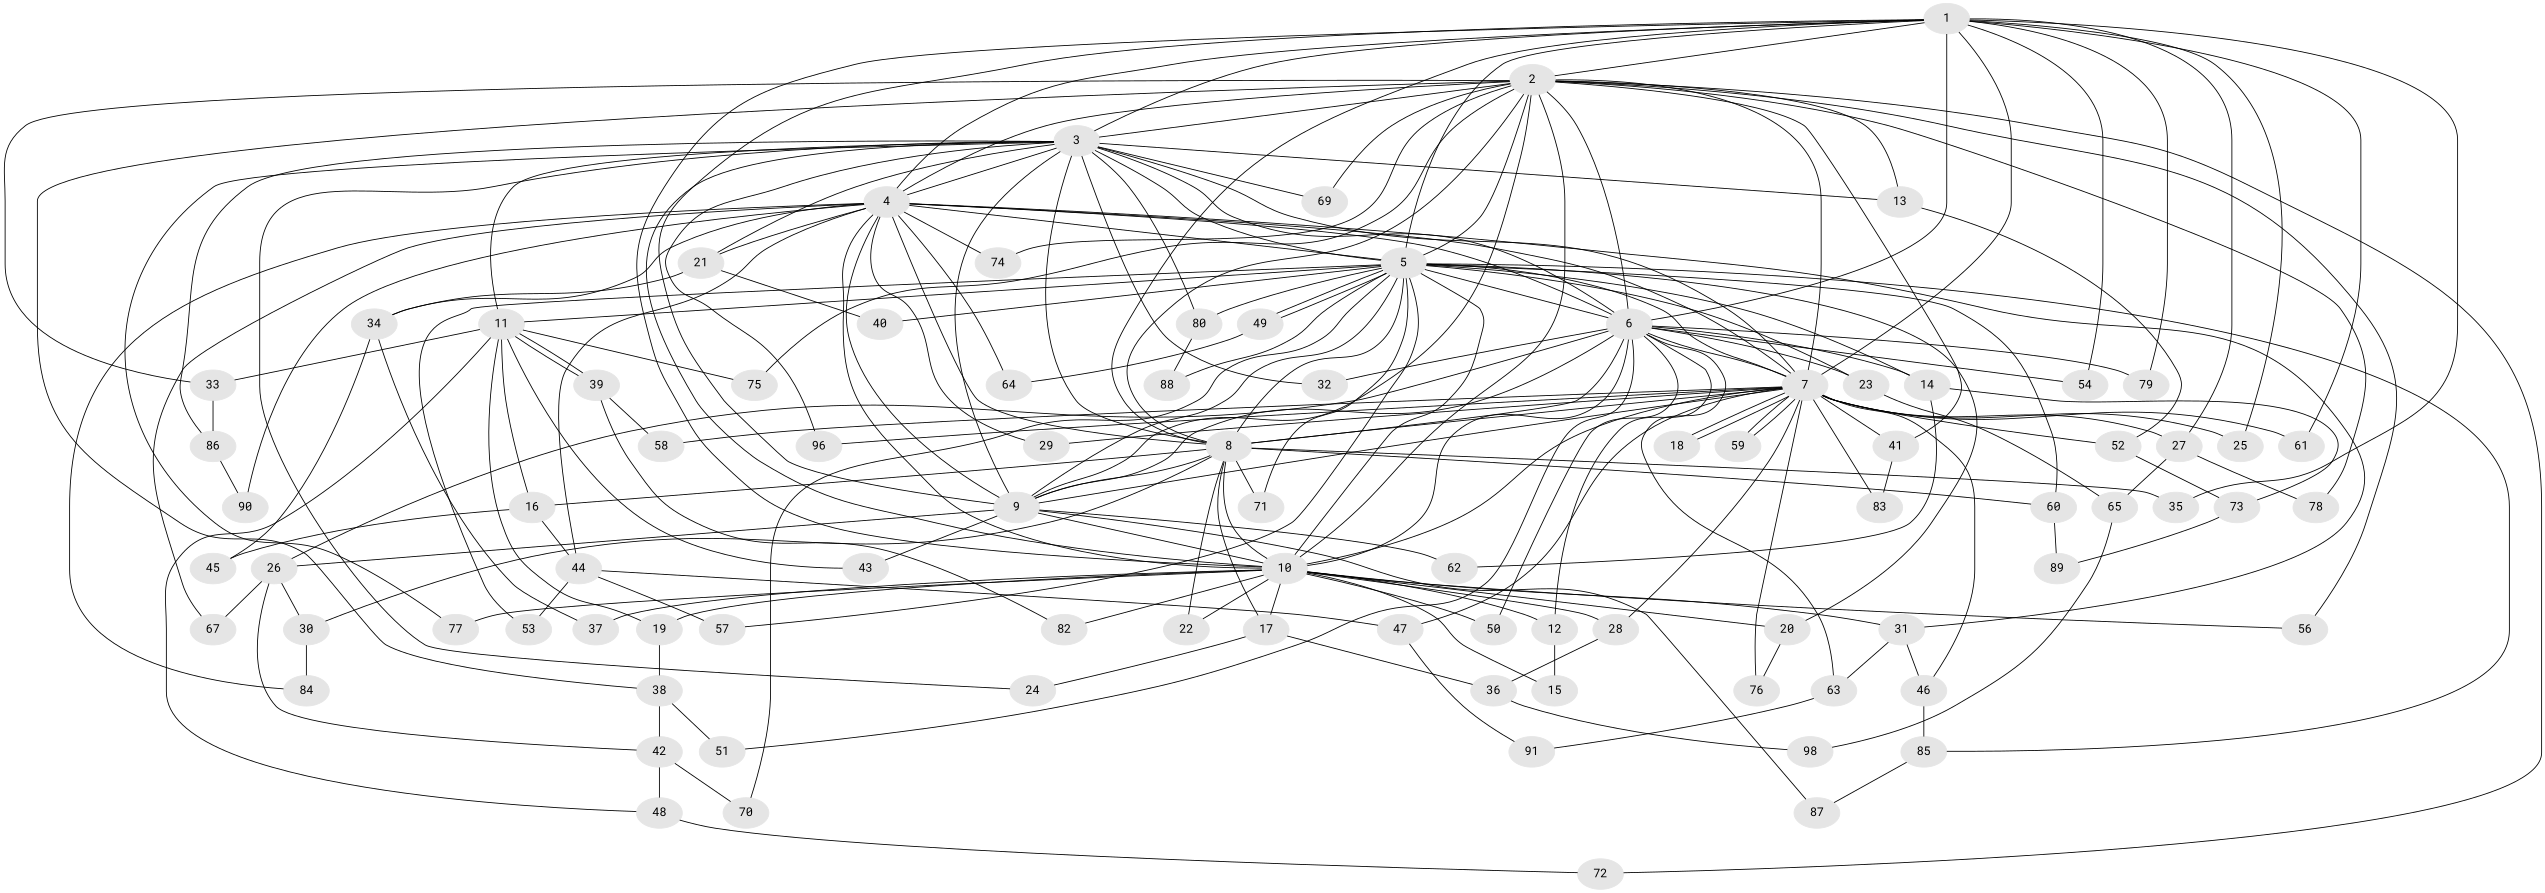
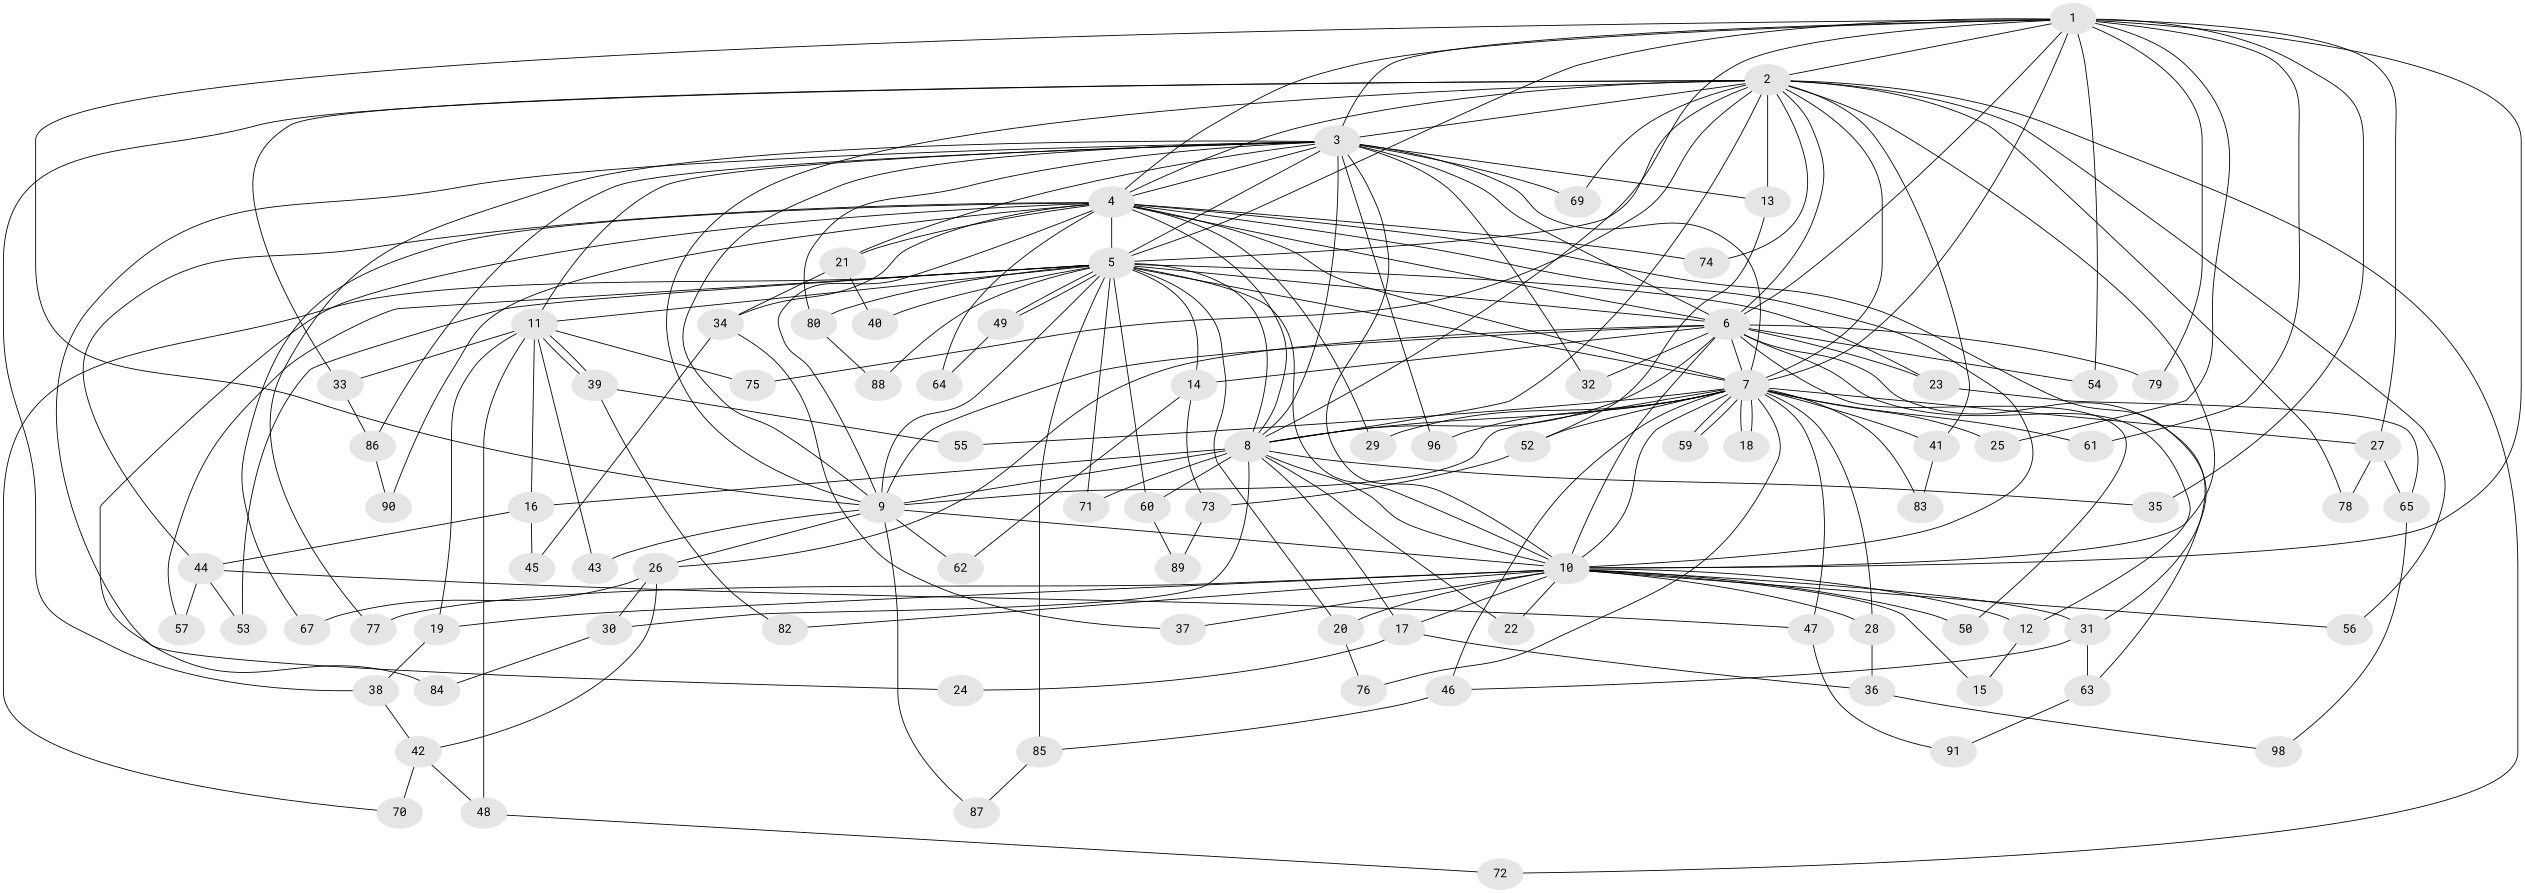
node "58": label "58" -> "55"
node "51": removed
